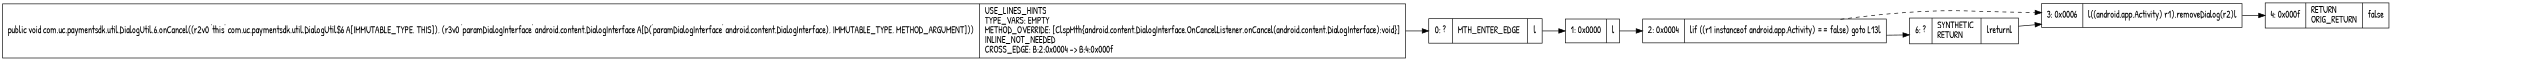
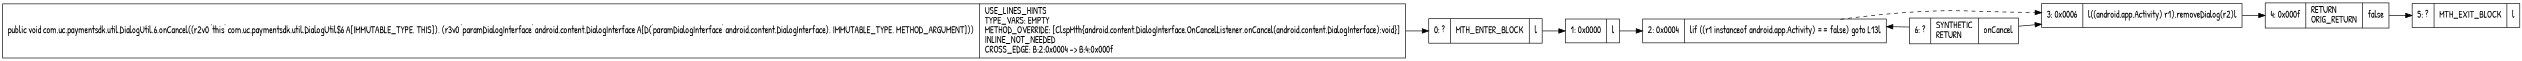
node "5: ?": added
node "0: ?": text "MTH_ENTER_EDGE" -> "MTH_ENTER_BLOCK"
node "6: ?": text "lreturnl" -> "onCancel"
edge "2: 0x0004" -> "6: ?": reversed
